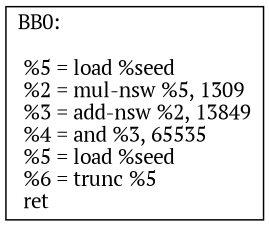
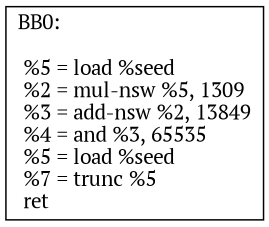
node "BB0:": text "%6 = trunc %5" -> "%7 = trunc %5"
